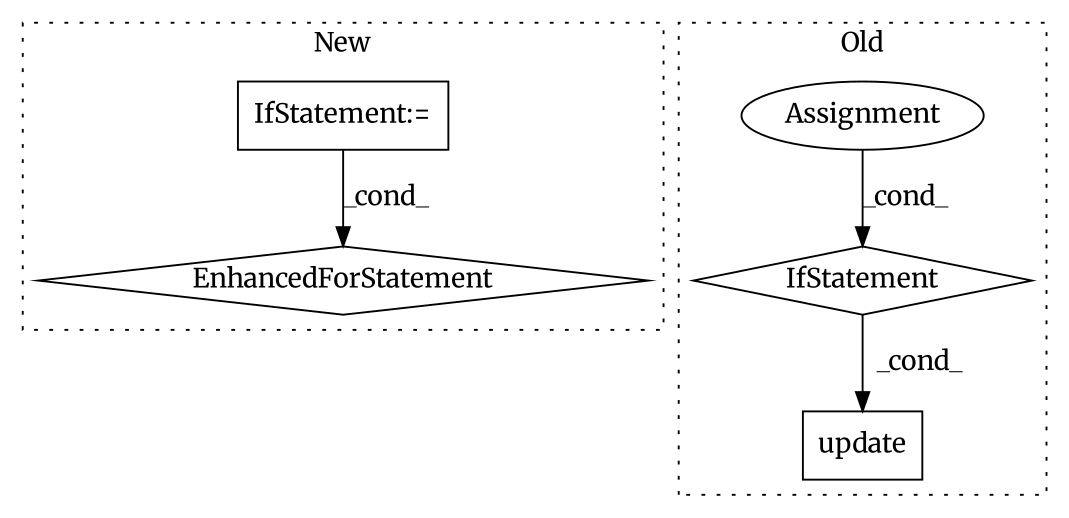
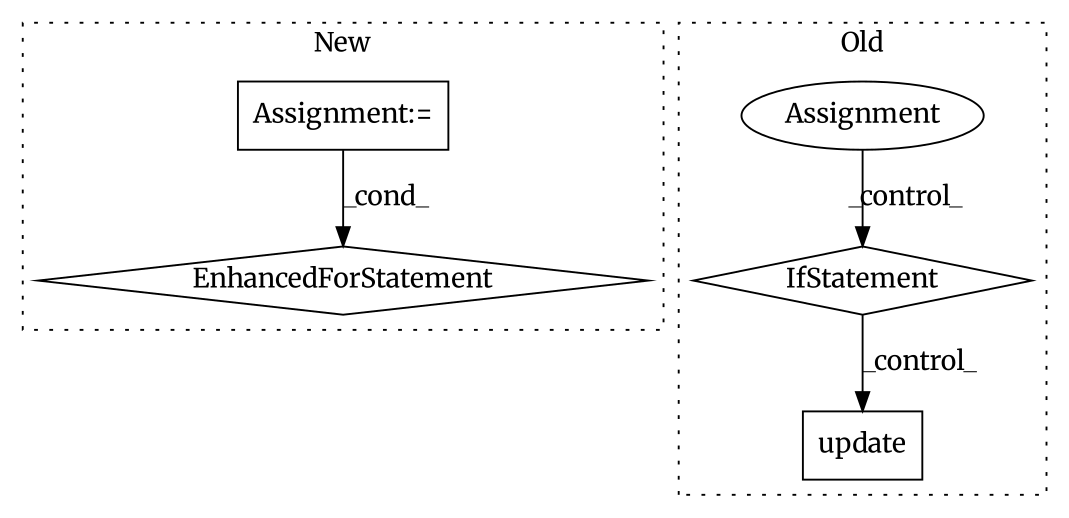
node "IfStatement:=": label "IfStatement:=" -> "Assignment:="
edge "Assignment" -> "IfStatement": label "_cond_" -> "_control_"
edge "IfStatement" -> "update": label "_cond_" -> "_control_"
